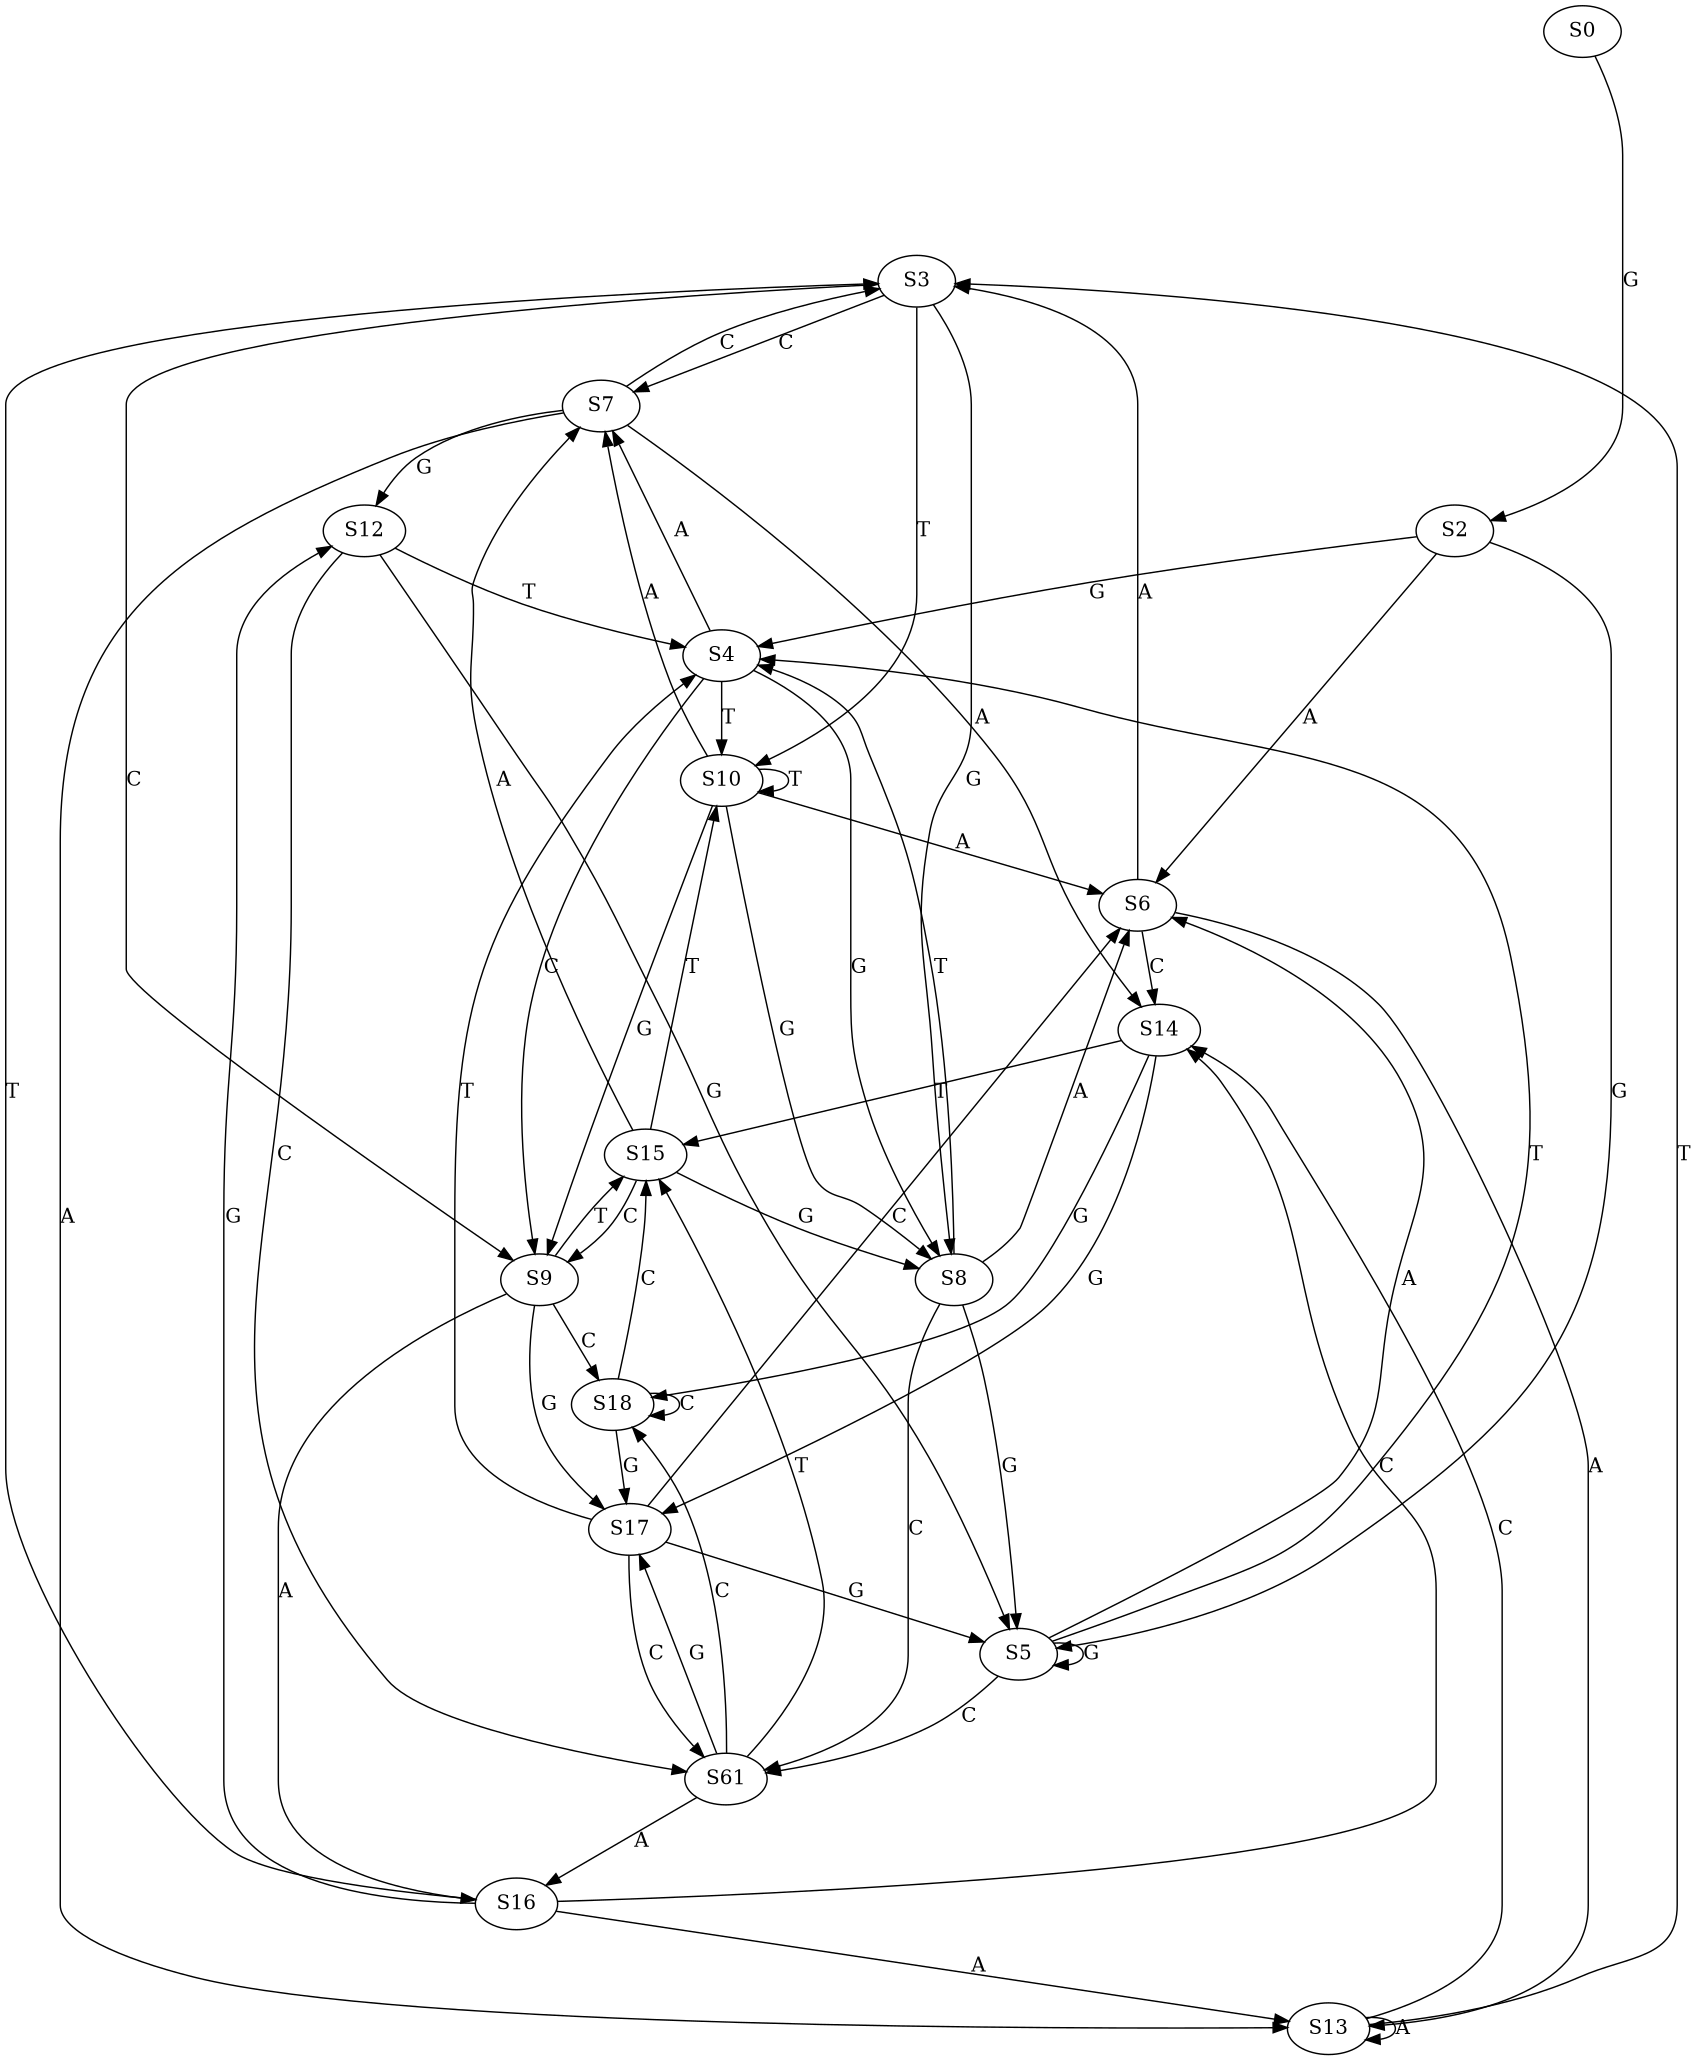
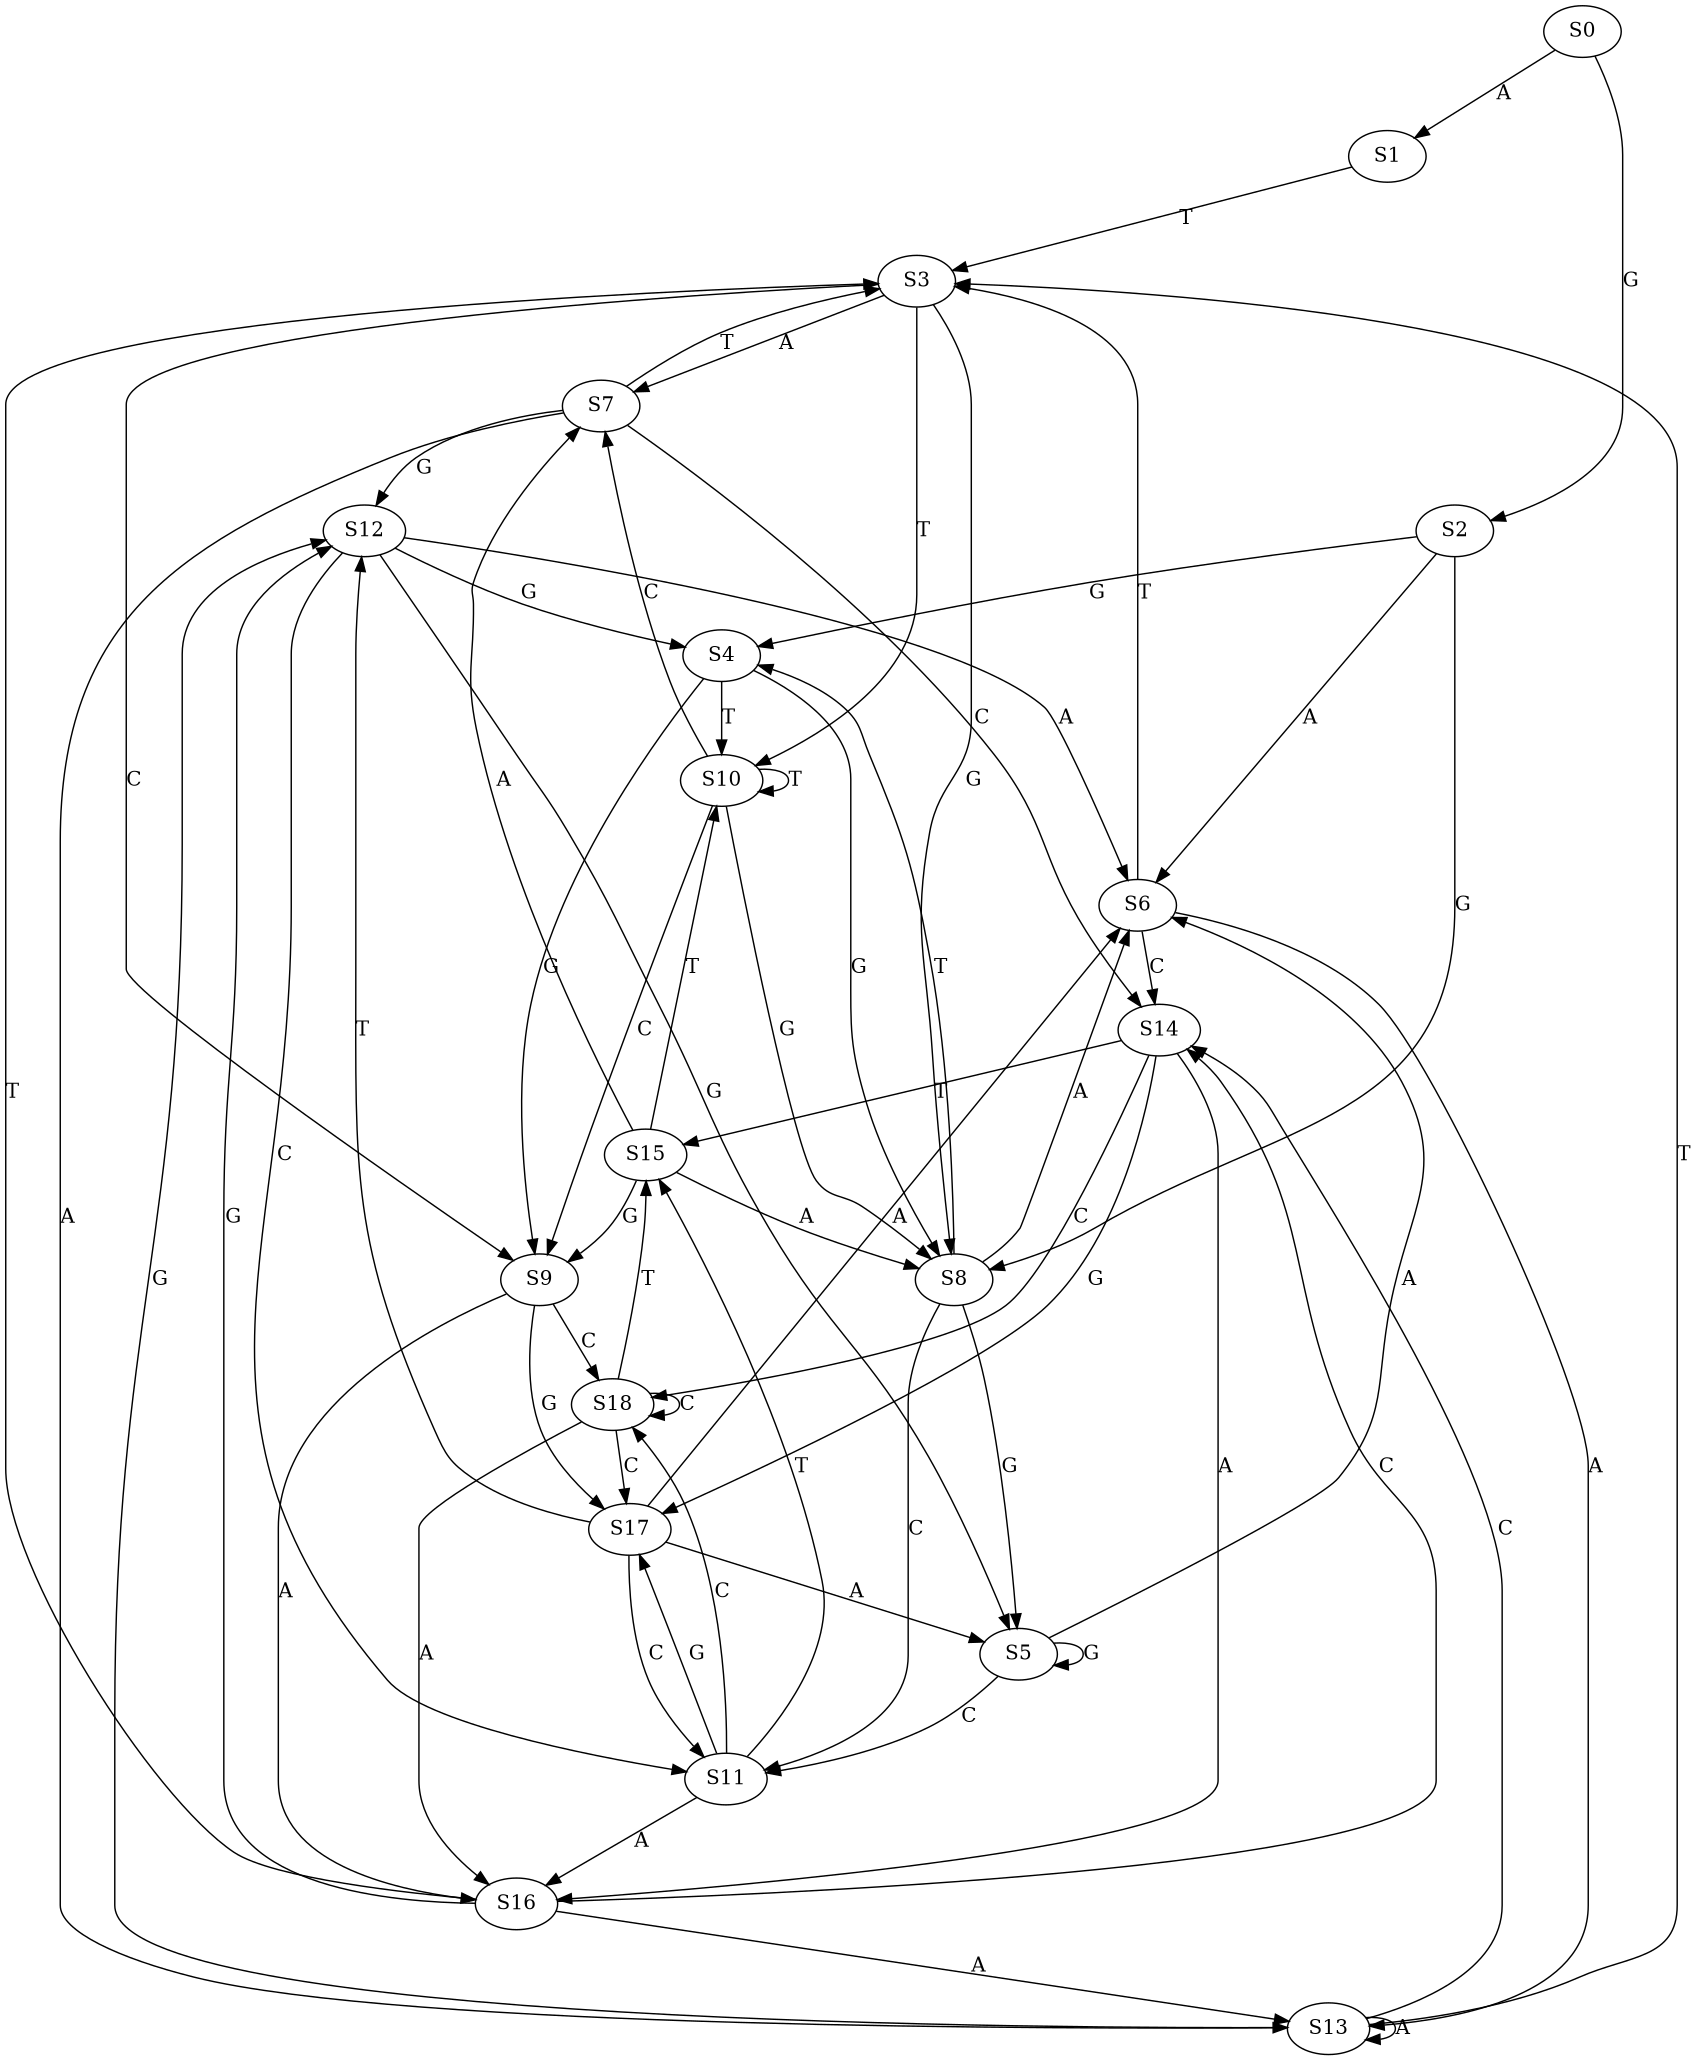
node "S1": added
edge "S7" -> "S3": label "C" -> "T"
edge "S3" -> "S7": label "C" -> "A"
edge "S4" -> "S7": removed, label "A"
edge "S12" -> "S4": label "T" -> "G"
edge "S10" -> "S7": label "A" -> "C"
edge "S6" -> "S3": label "A" -> "T"
edge "S7" -> "S14": label "A" -> "C"
edge "S10" -> "S6": now "S12" -> "S6"
edge "S4" -> "S9": label "C" -> "G"
edge "S5" -> "S4": removed, label "T"
edge "S10" -> "S9": label "G" -> "C"
edge "S17" -> "S4": now "S17" -> "S12"
edge "S2" -> "S5": now "S2" -> "S8"
edge "S15" -> "S9": label "C" -> "G"
edge "S15" -> "S8": label "G" -> "A"
edge "S17" -> "S6": label "C" -> "A"
edge "S14" -> "S18": label "G" -> "C"
edge "S9" -> "S15": removed, label "T"
edge "S18" -> "S15": label "C" -> "T"
edge "S18" -> "S17": label "G" -> "C"
edge "S17" -> "S5": label "G" -> "A"
edge "S18" -> "S16": added, label "A"
edge "S14" -> "S16": added, label "A"
node "S61": label "S61" -> "S11"
edge "S13" -> "S12": added, label "G"
